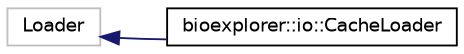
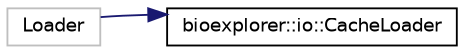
edge "bioexplorer::io::CacheLoader" -> "Loader": reversed
